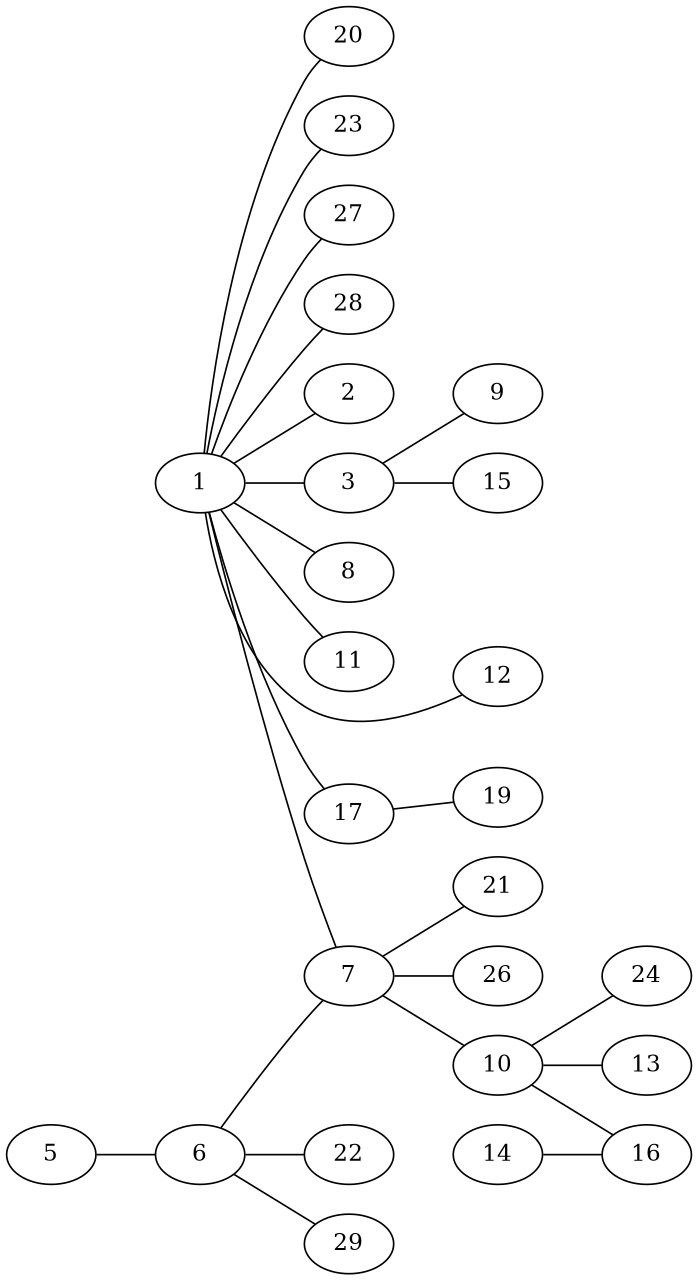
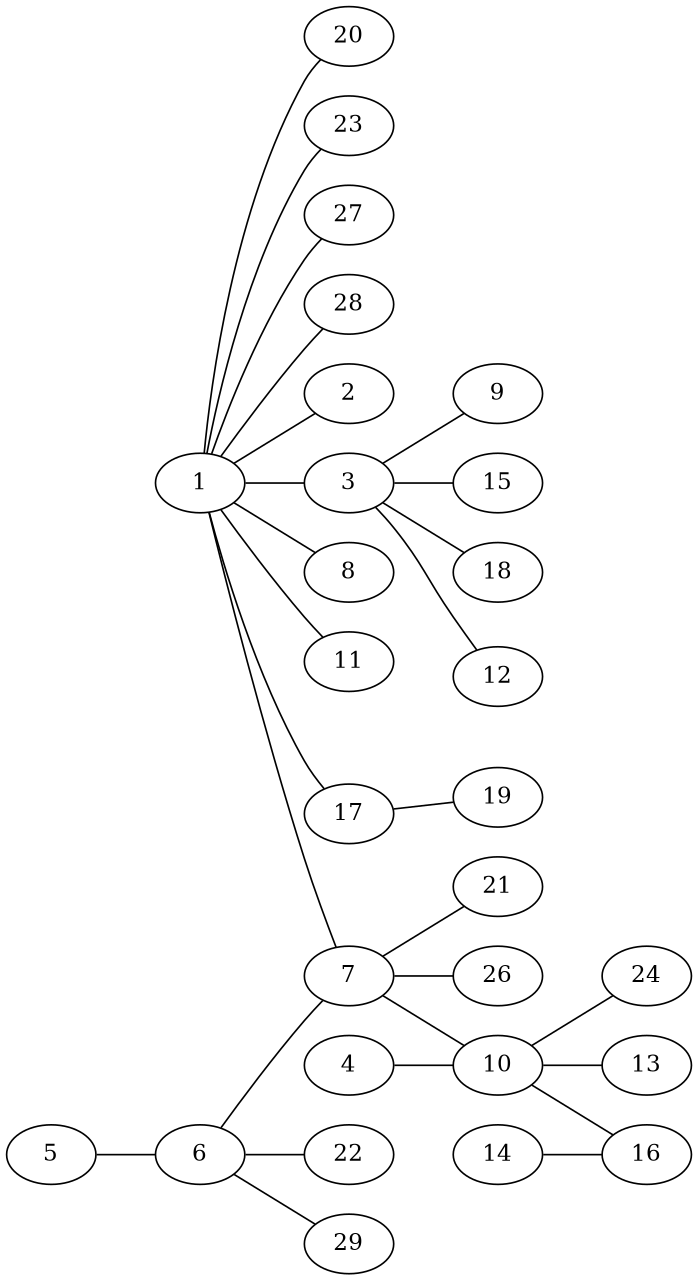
node "18": added
edge "1" -- "12": now "3" -- "12"
node "4": added
